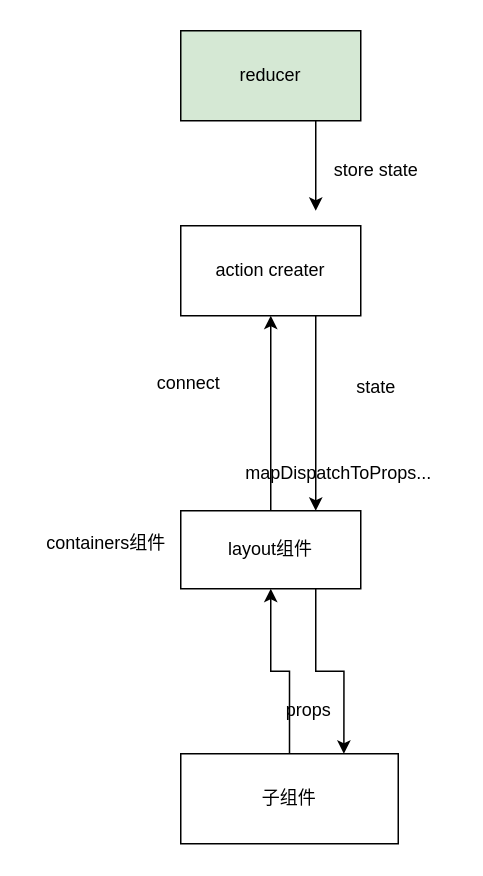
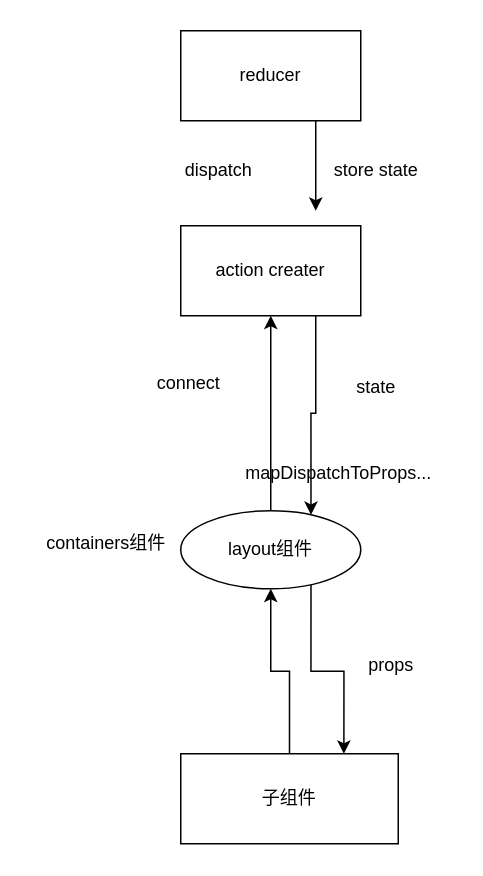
node "reducer": fillcolor #d5e8d4 -> #ffffff
node "dispatch": added
node "layout组件": shape rectangle -> ellipse
node "props": moved (308, 710) -> (391, 665)
